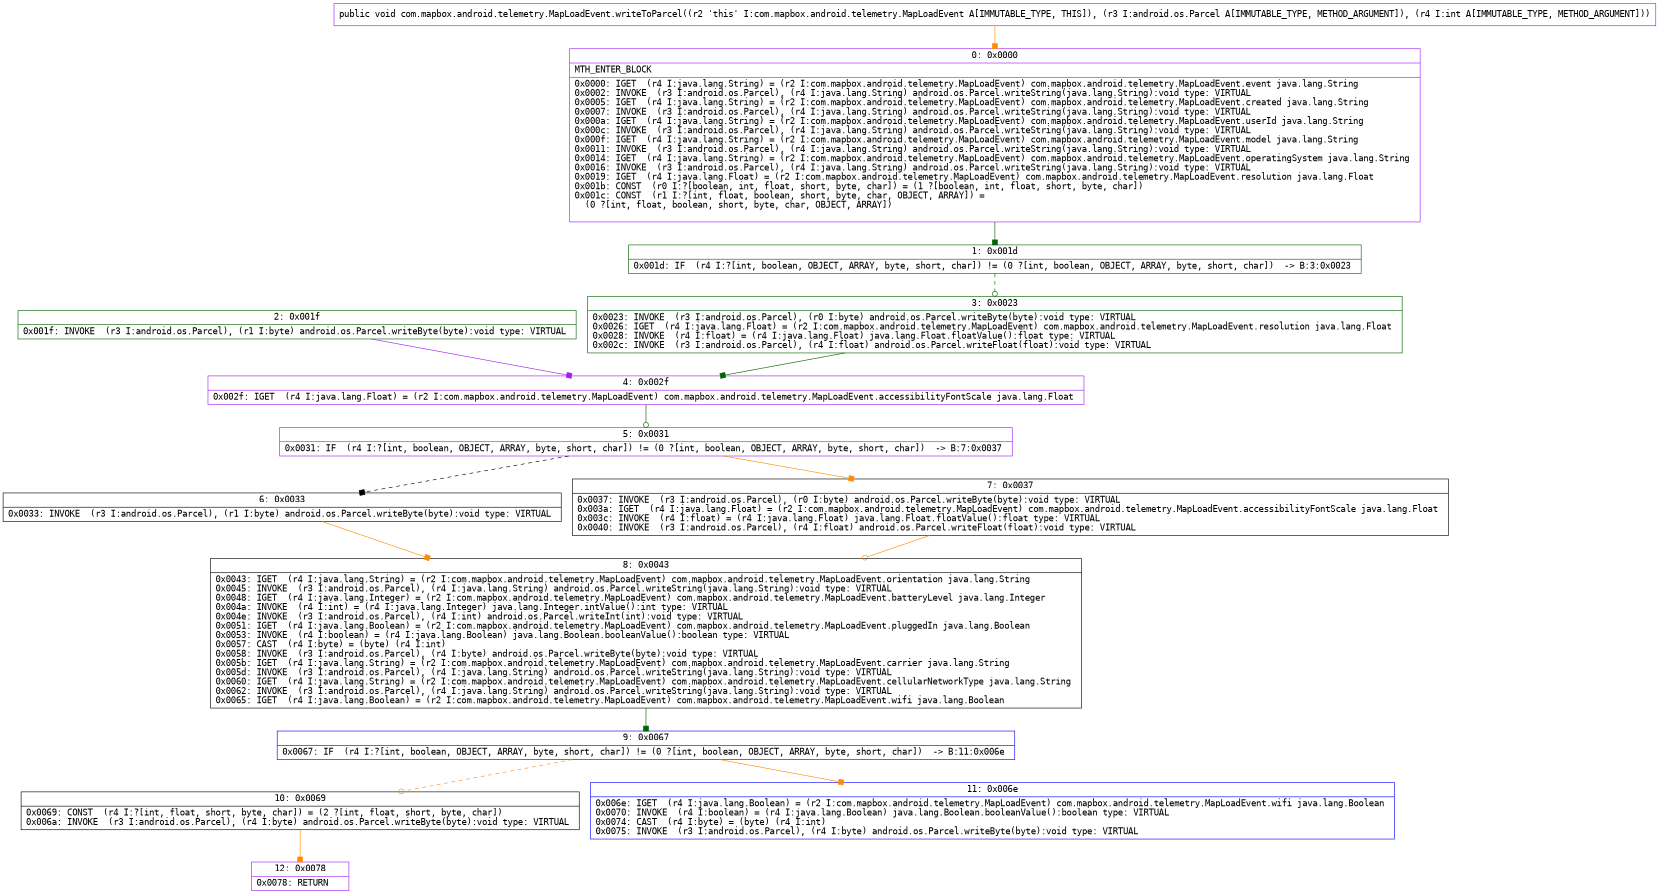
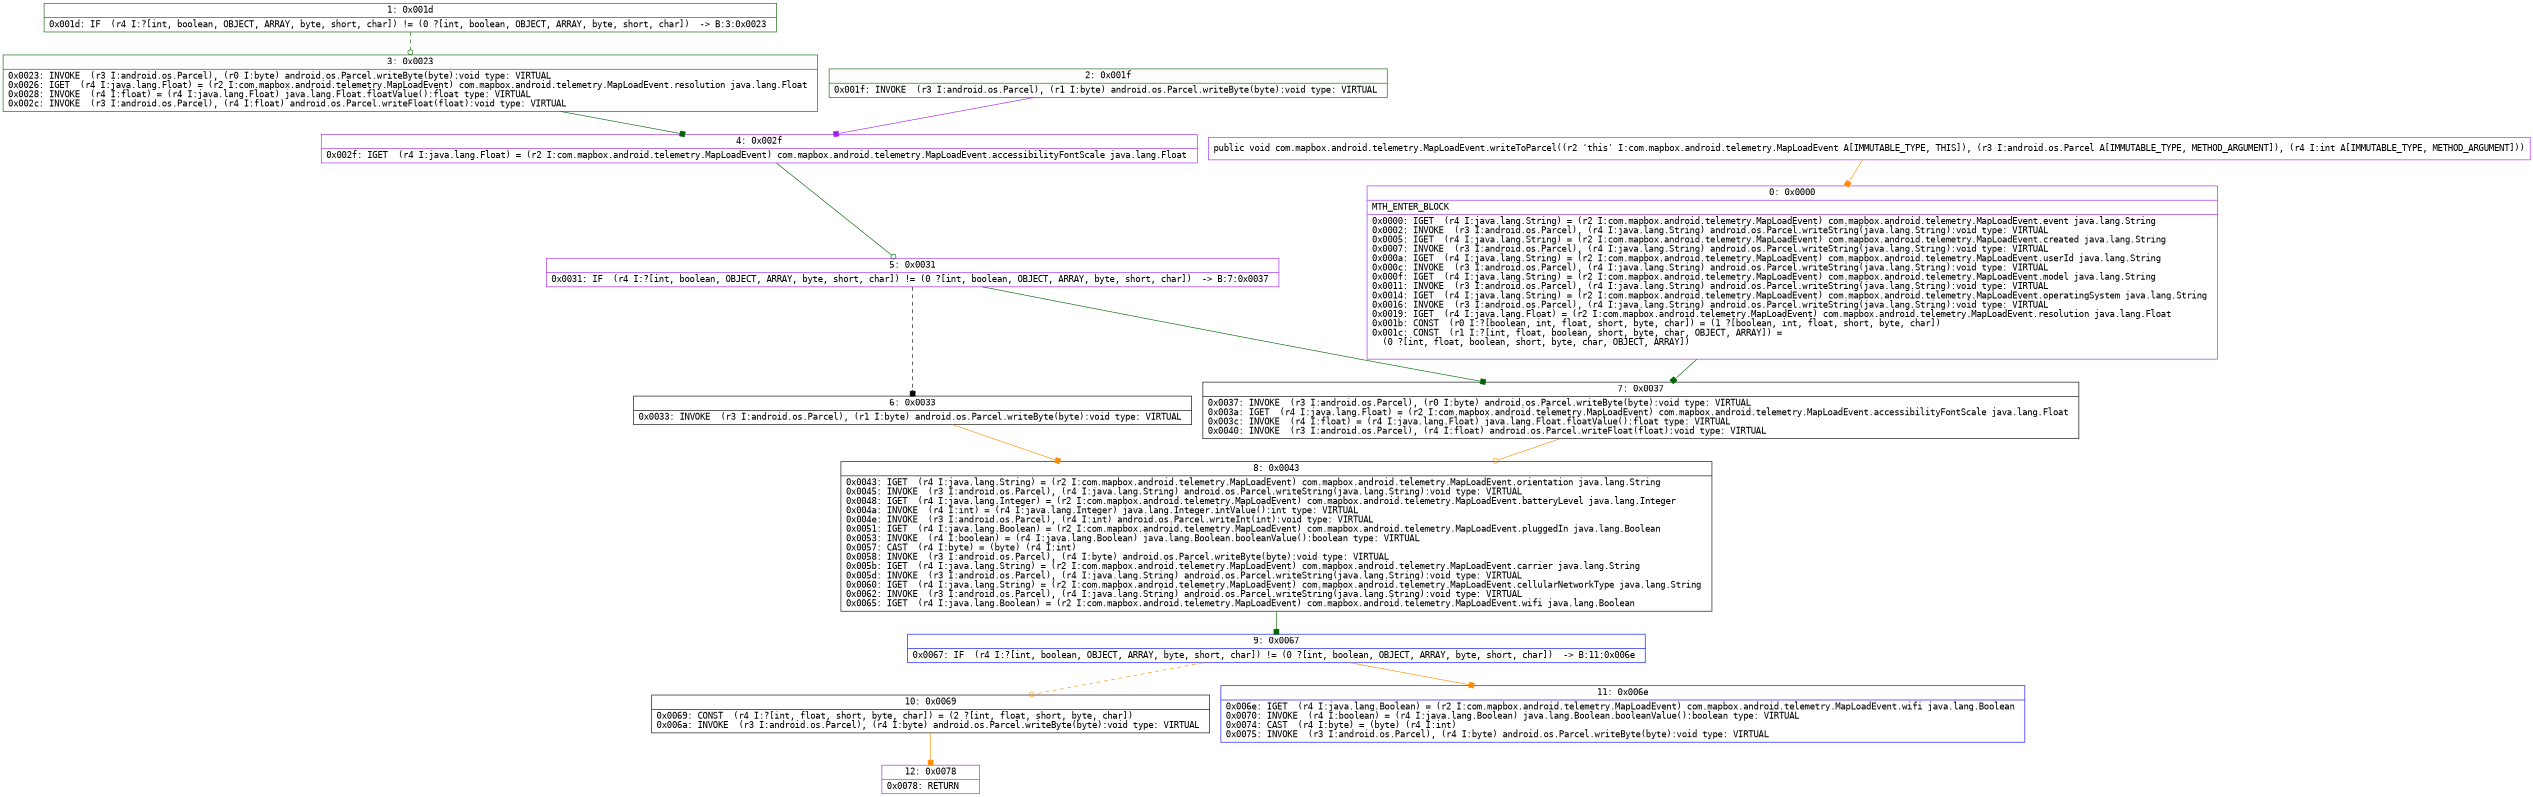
edge "0: 0x0000" -> "1: 0x001d": now "0: 0x0000" -> "7: 0x0037"
edge "5: 0x0031" -> "7: 0x0037": color darkorange -> darkgreen
